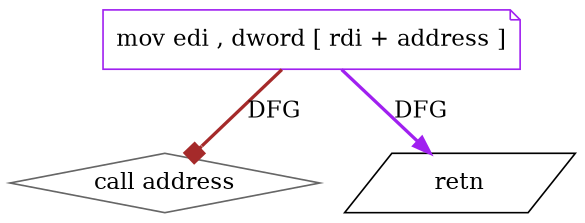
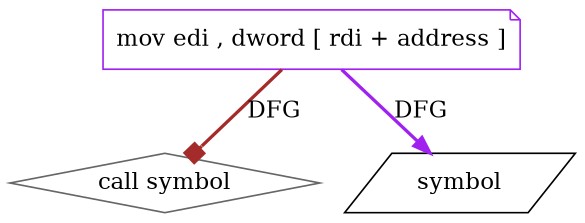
node "call address": label "call address" -> "call symbol"
node "retn": label "retn" -> "symbol"
